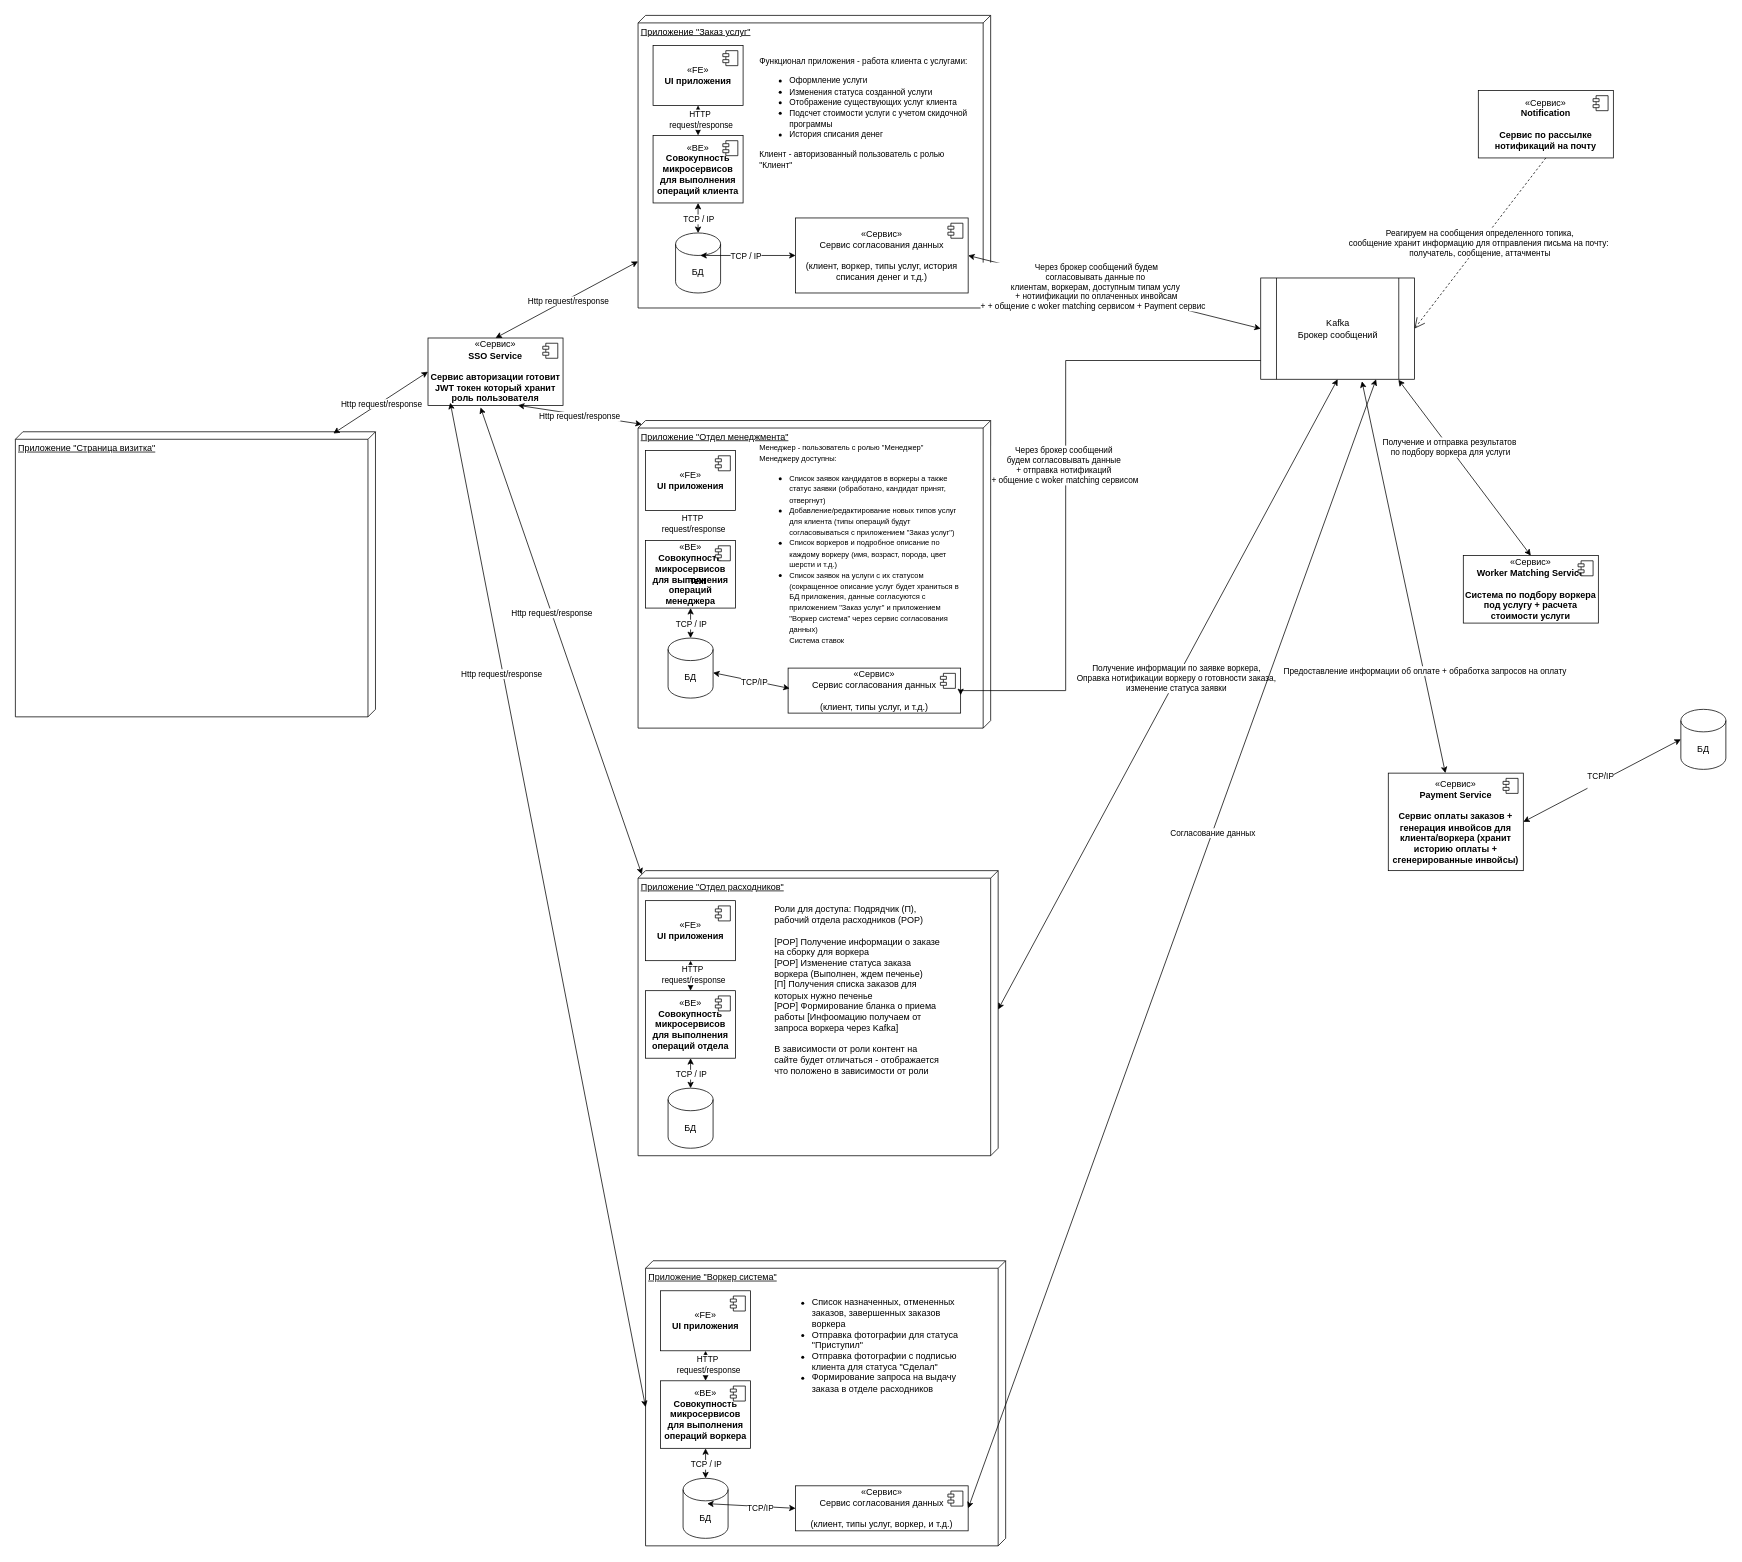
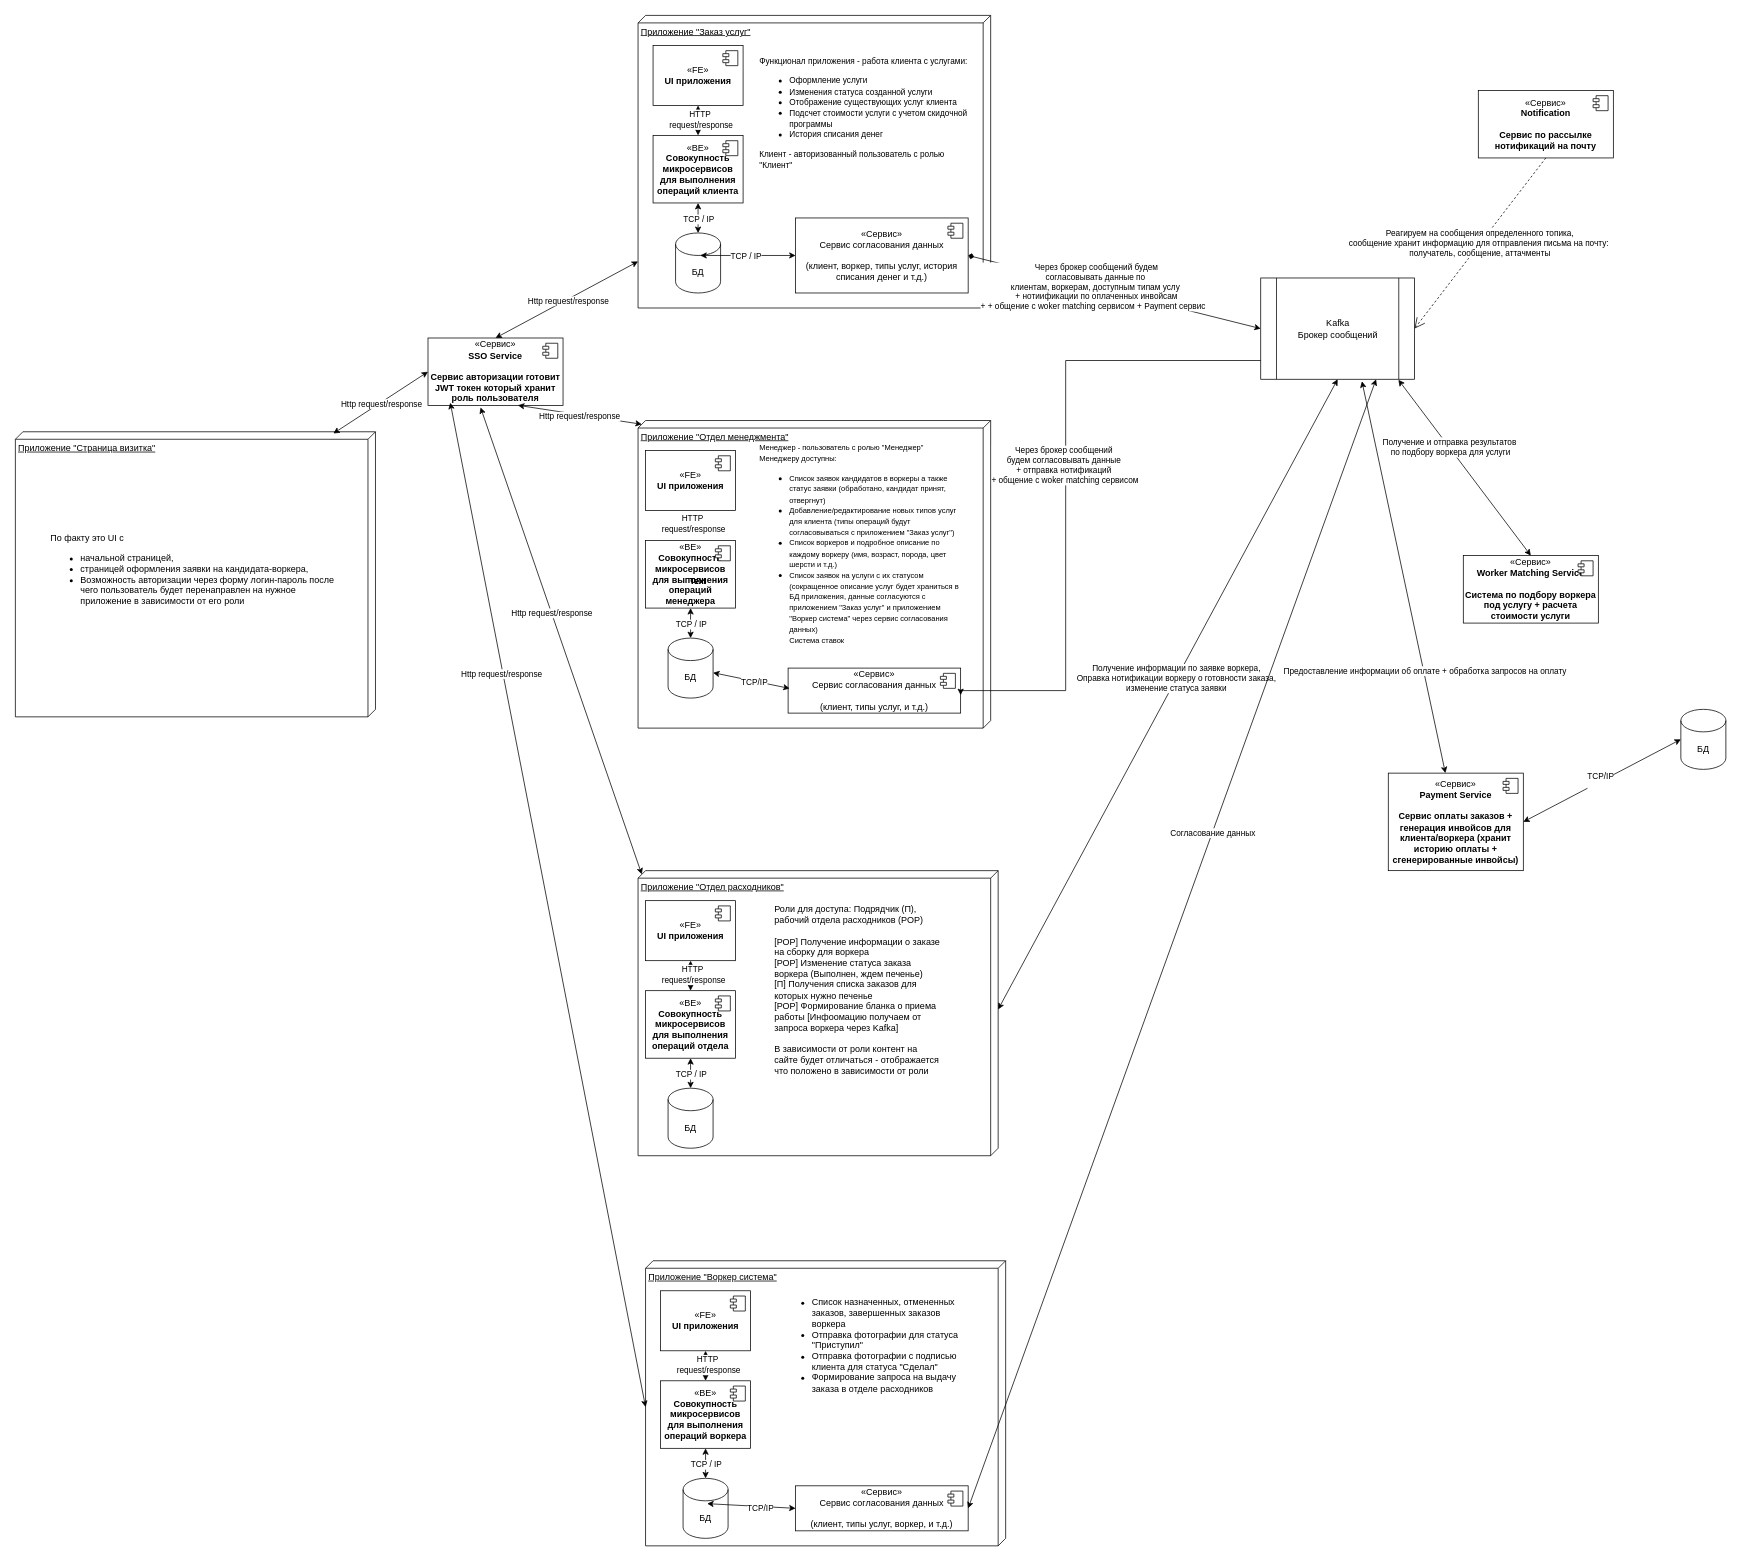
edge "«Сервис» Сервис согласования данных (клиент, воркер, типы услуг, история списания денег и т.д.)" -- "Kafka Брокер сообщений": arrowhead classic -> diamond
node "По факту это UI с начальной страницей, страницей оформления заявки на кандидата-воркера, Возможность авторизации через форму логин-пароль после чего пользователь будет перенаправлен на нужное приложение в зависимости от его роли": added
